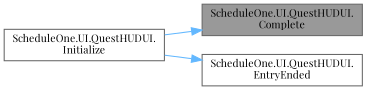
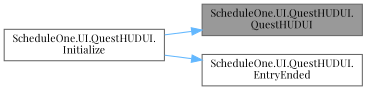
node "ScheduleOne.UI.QuestHUDUI. Complete": label "ScheduleOne.UI.QuestHUDUI. Complete" -> "ScheduleOne.UI.QuestHUDUI. QuestHUDUI"
